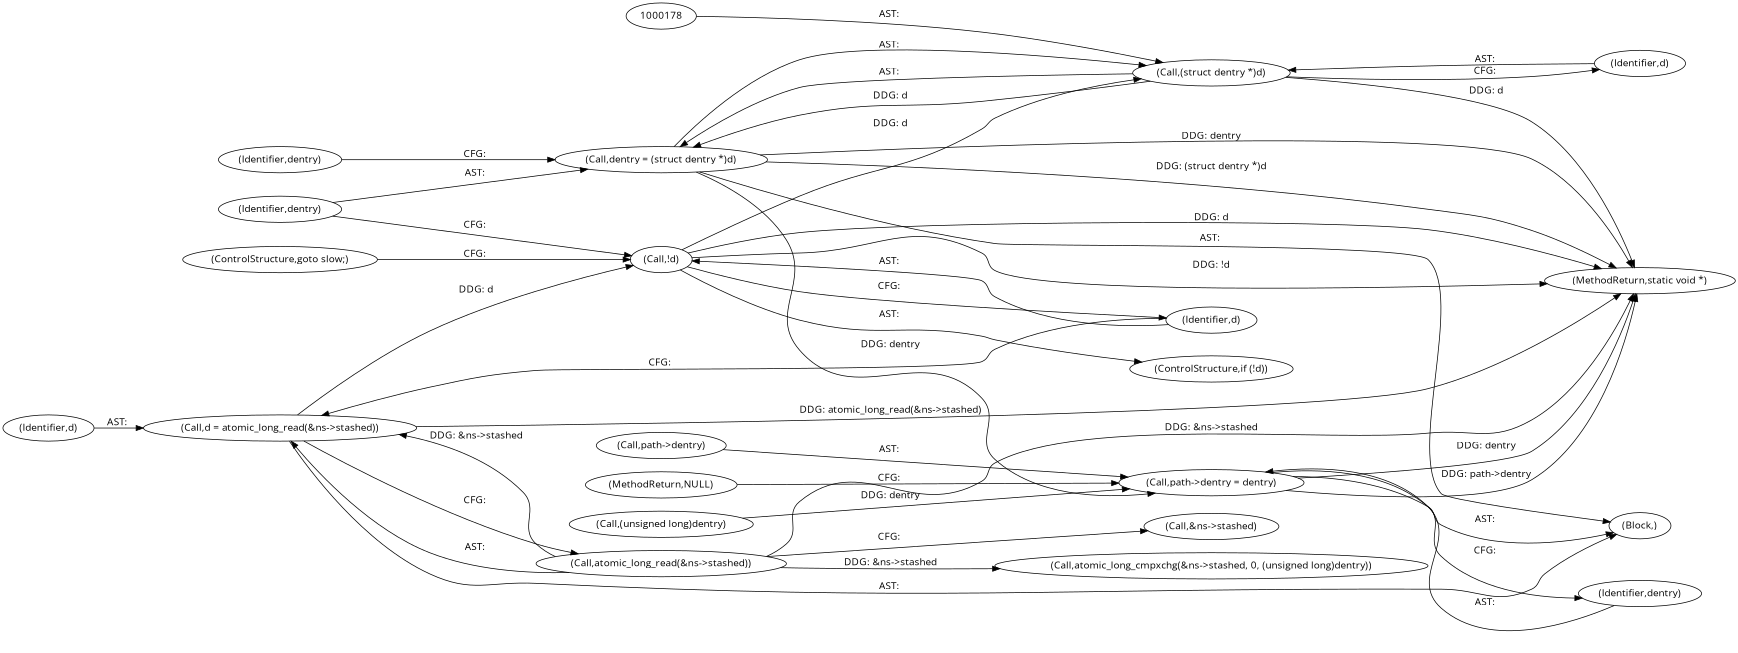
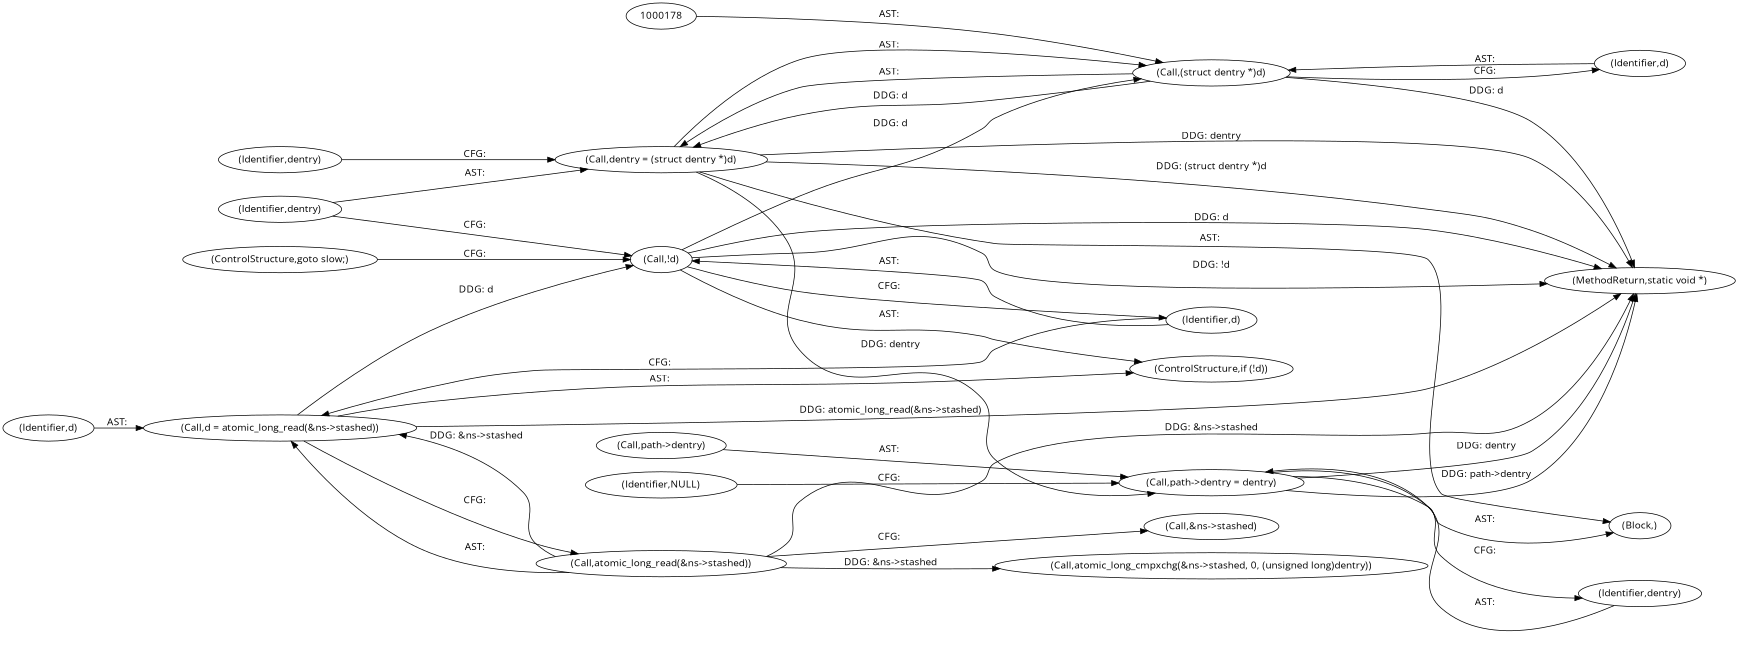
node "(MethodReturn,NULL)": label "(MethodReturn,NULL)" -> "(Identifier,NULL)"
node "(Call,(unsigned long)dentry)": removed
edge "(Call,d = atomic_long_read(&ns->stashed))" -> "(Block,)": now "(Call,d = atomic_long_read(&ns->stashed))" -> "(ControlStructure,if (!d))"
